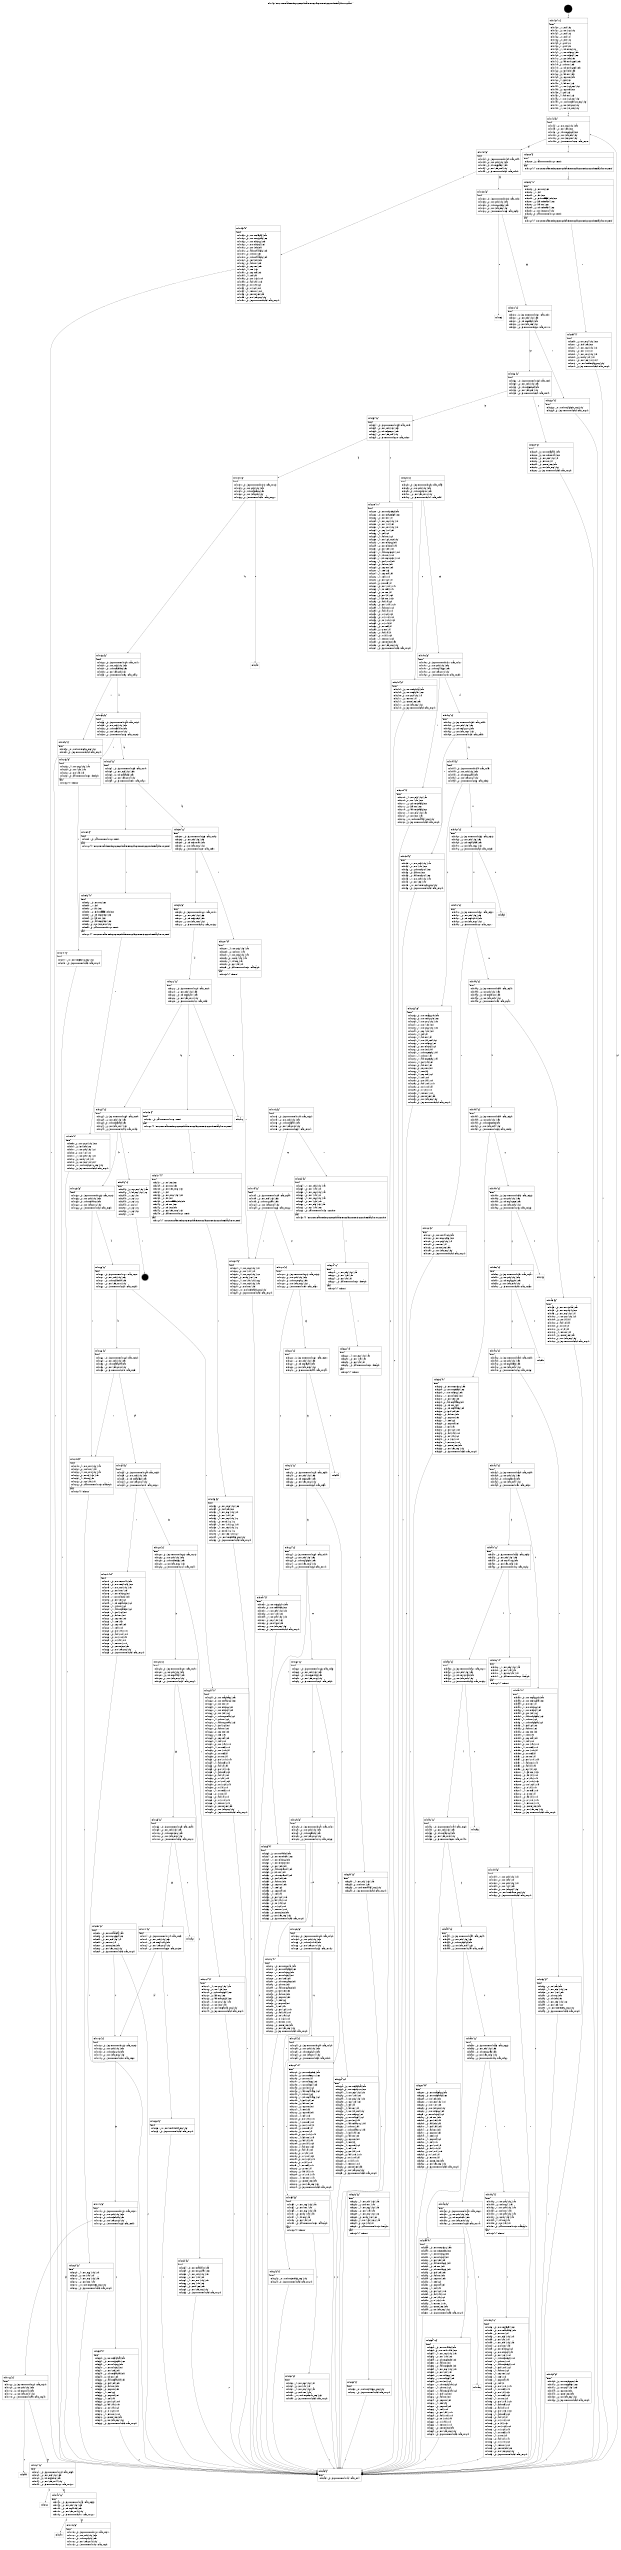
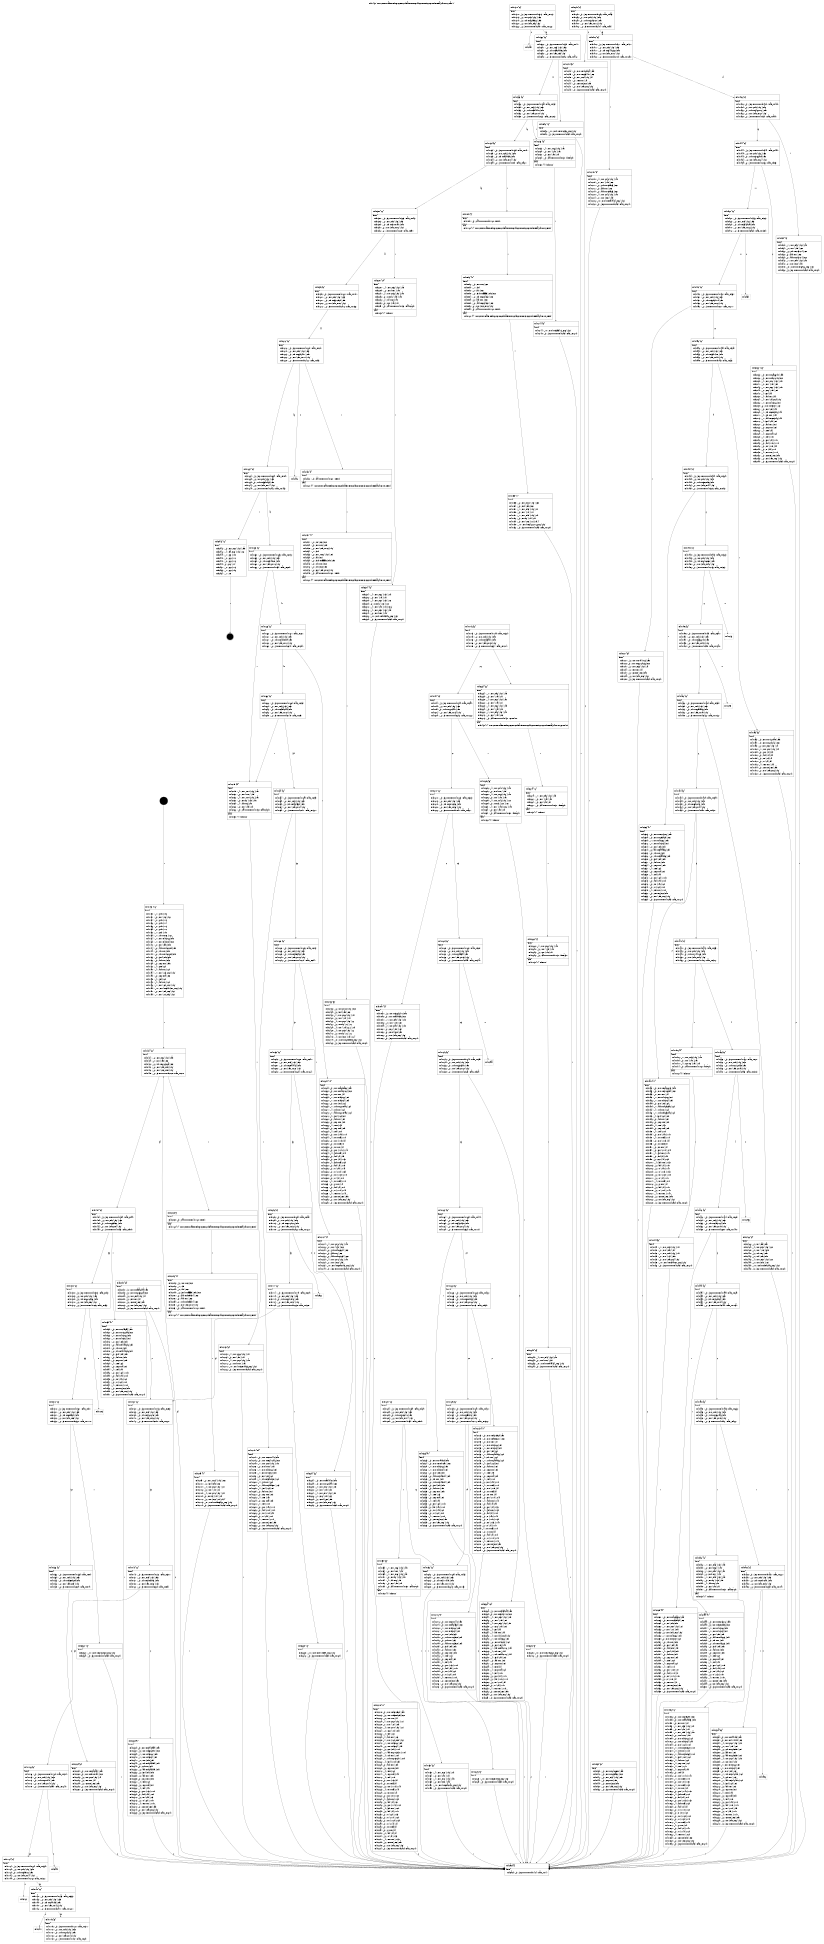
node "0x401554 [28]": removed
edge "0x4017f4 [28]" -> "0x402304 [43]": now "0x4017f4 [28]" -> "0x4026d8 [36]"
edge "0x4018b8 [28]" -> "0x4018d4 [28]": reversed
